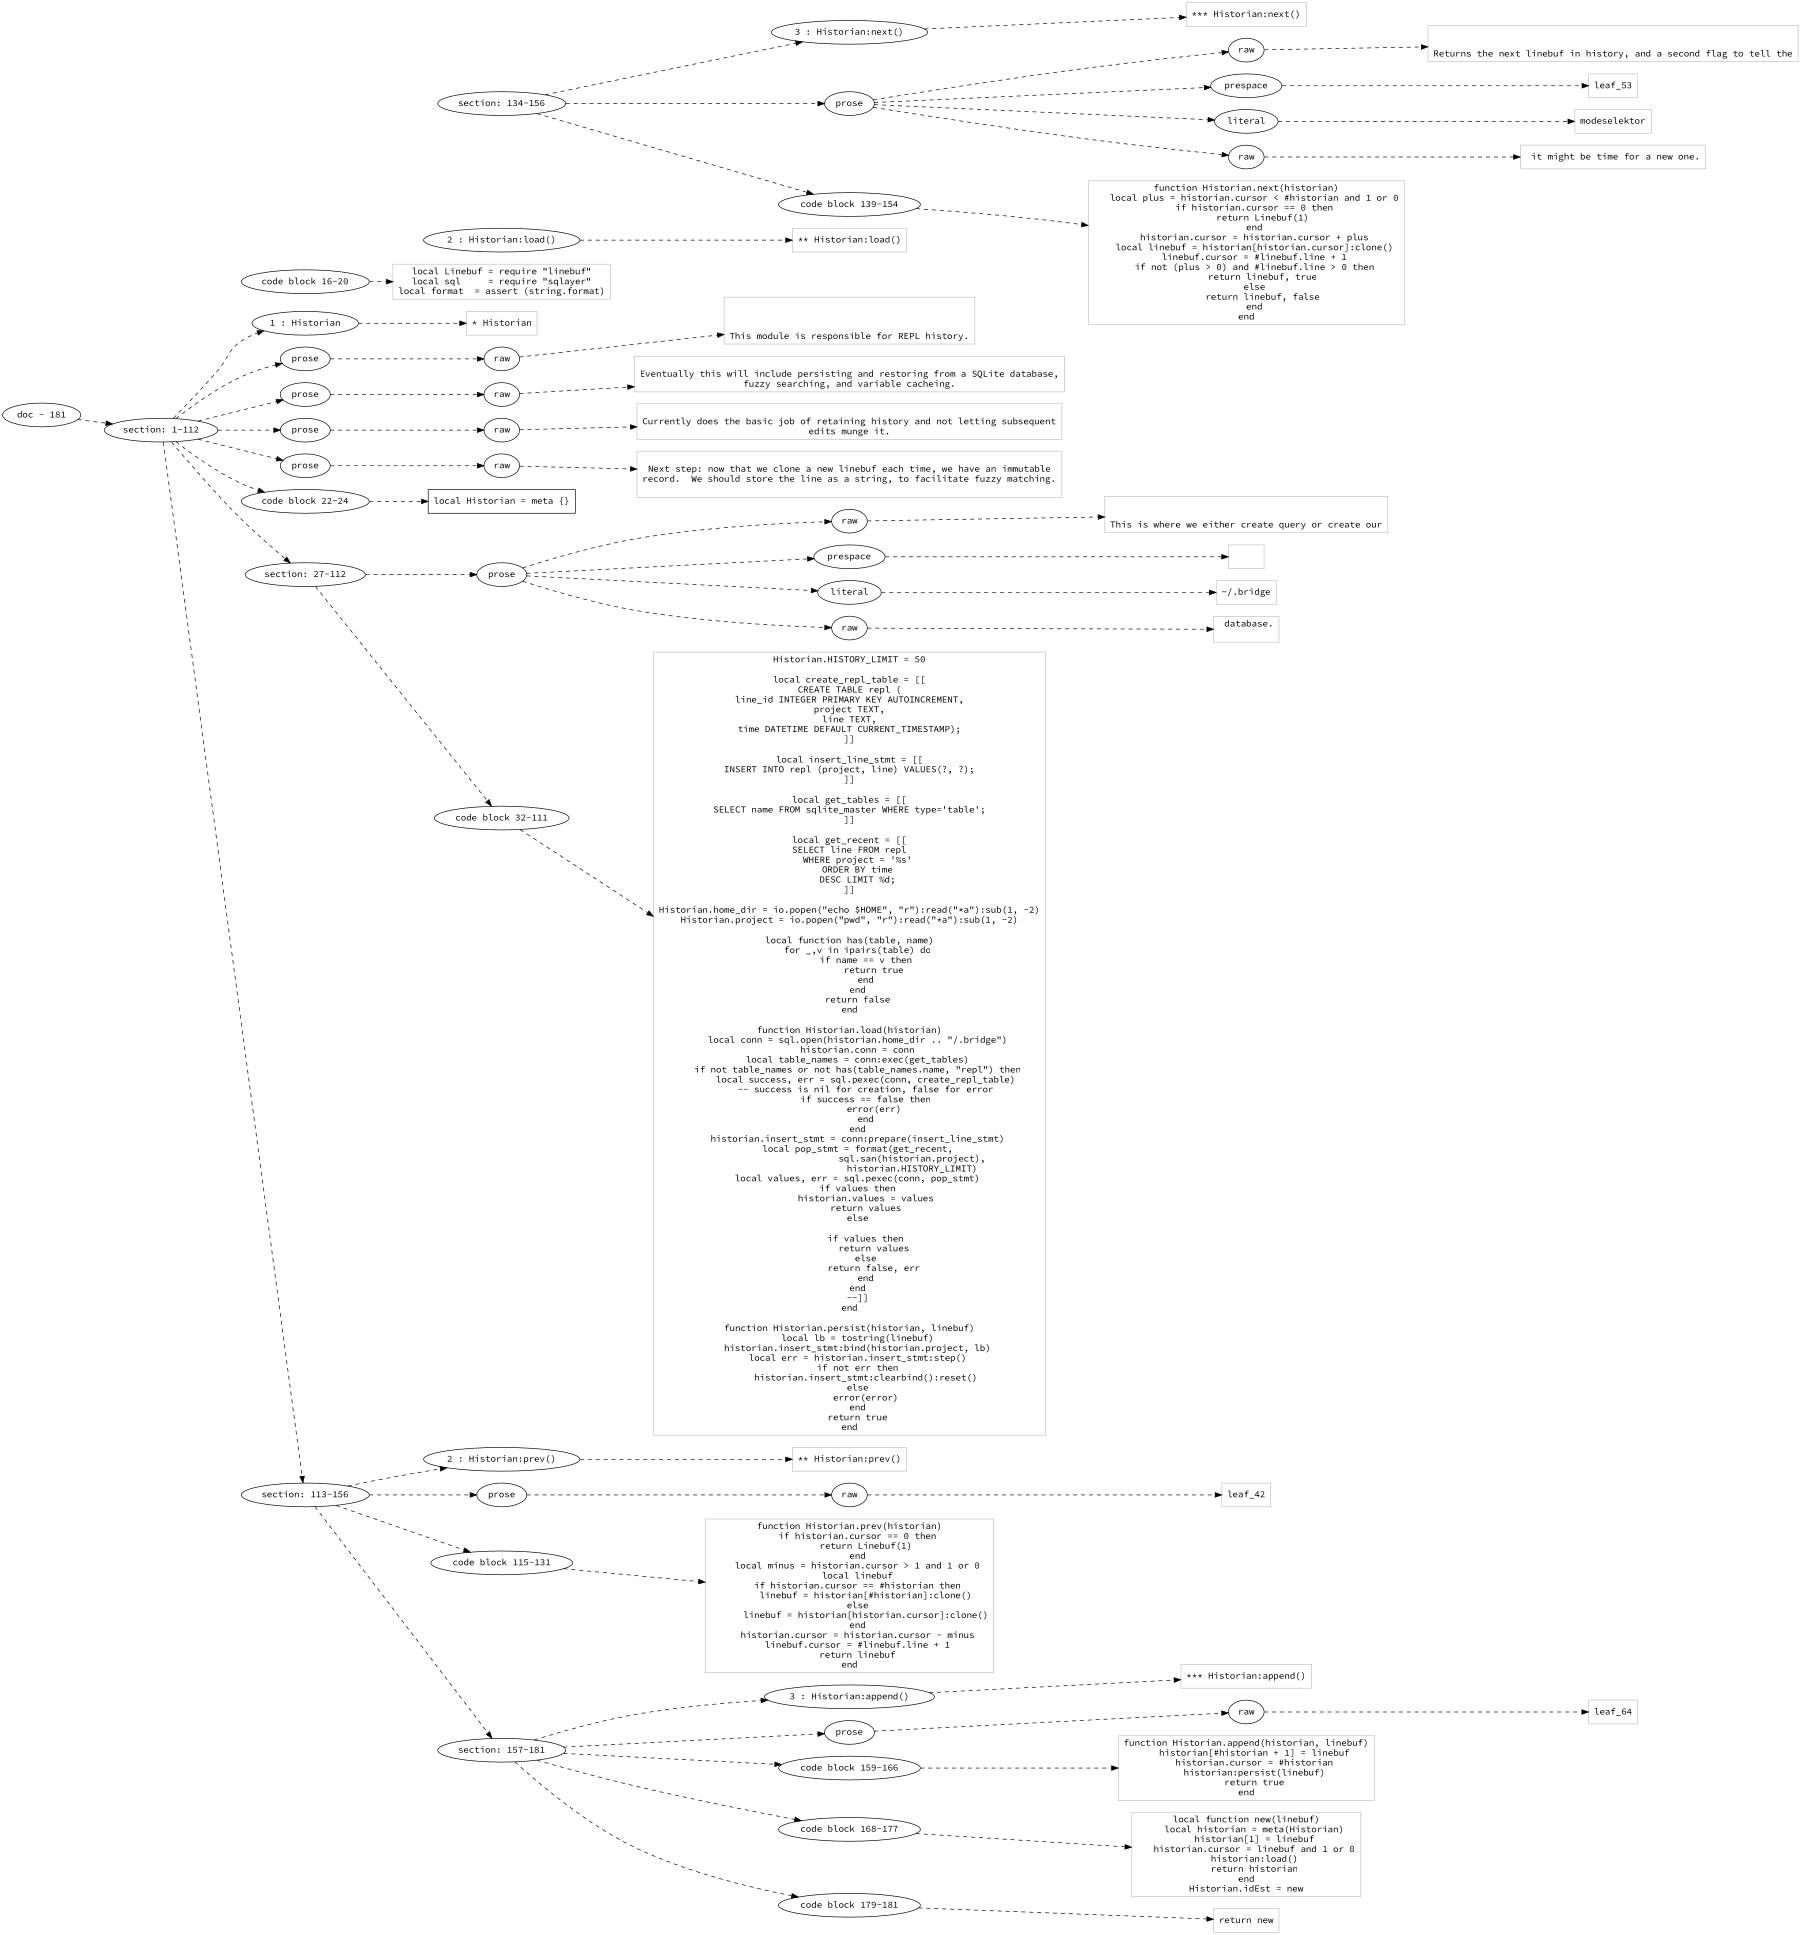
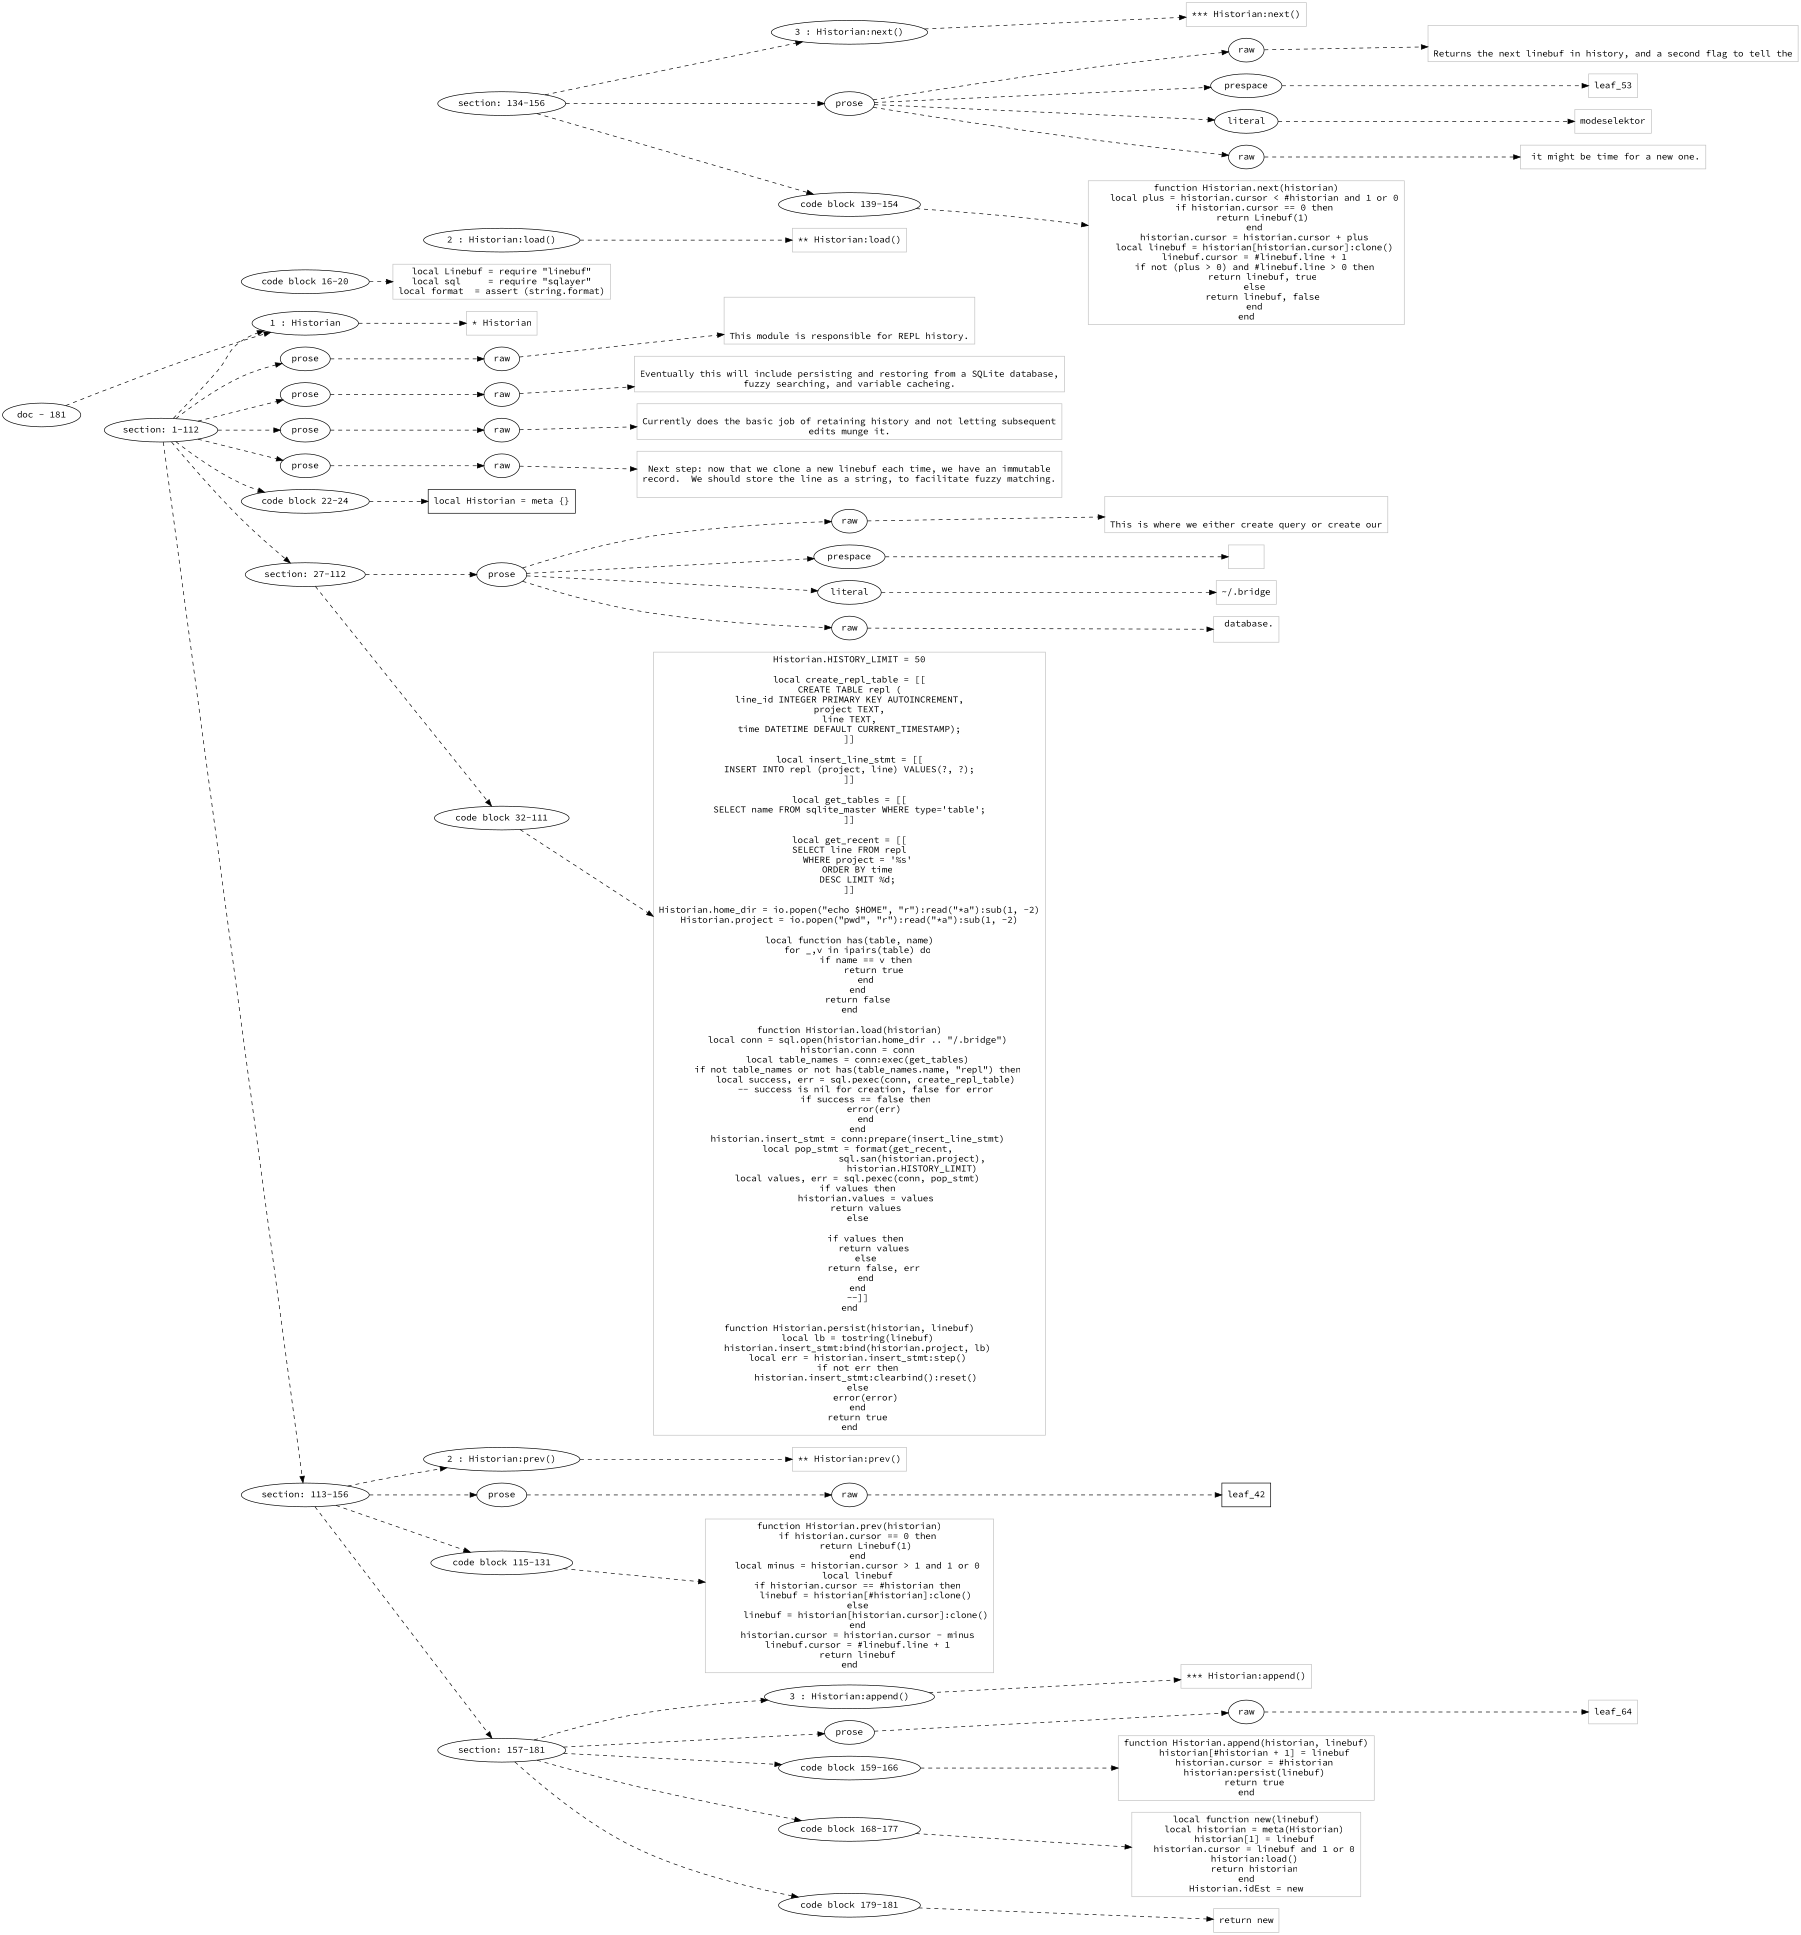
edge "doc - 181" -> "section: 1-112": now "doc - 181" -> "1 : Historian"
node "leaf_42": color Gray -> black
